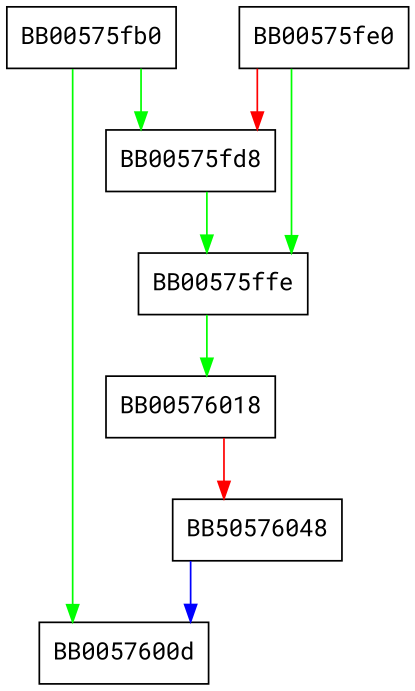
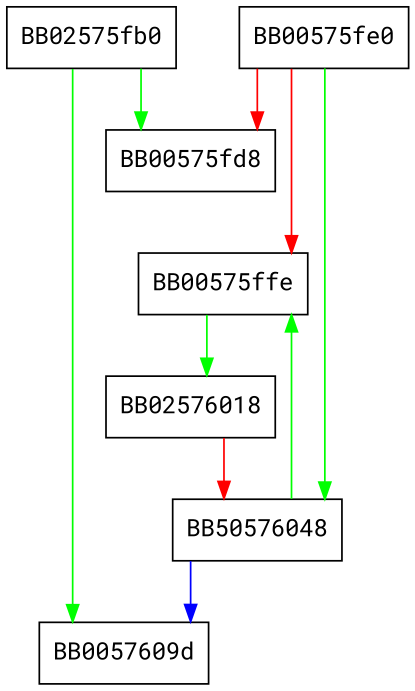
node "BB00575fb0": label "BB00575fb0" -> "BB02575fb0"
edge "BB00575fe0" -> "BB00575ffe": color green -> red
edge "BB00575fd8" -> "BB00575ffe": now "BB50576048" -> "BB00575ffe"
edge "BB00575fe0" -> "BB50576048": added
node "BB00576018": label "BB00576018" -> "BB02576018"
node "BB0057600d": label "BB0057600d" -> "BB0057609d"
